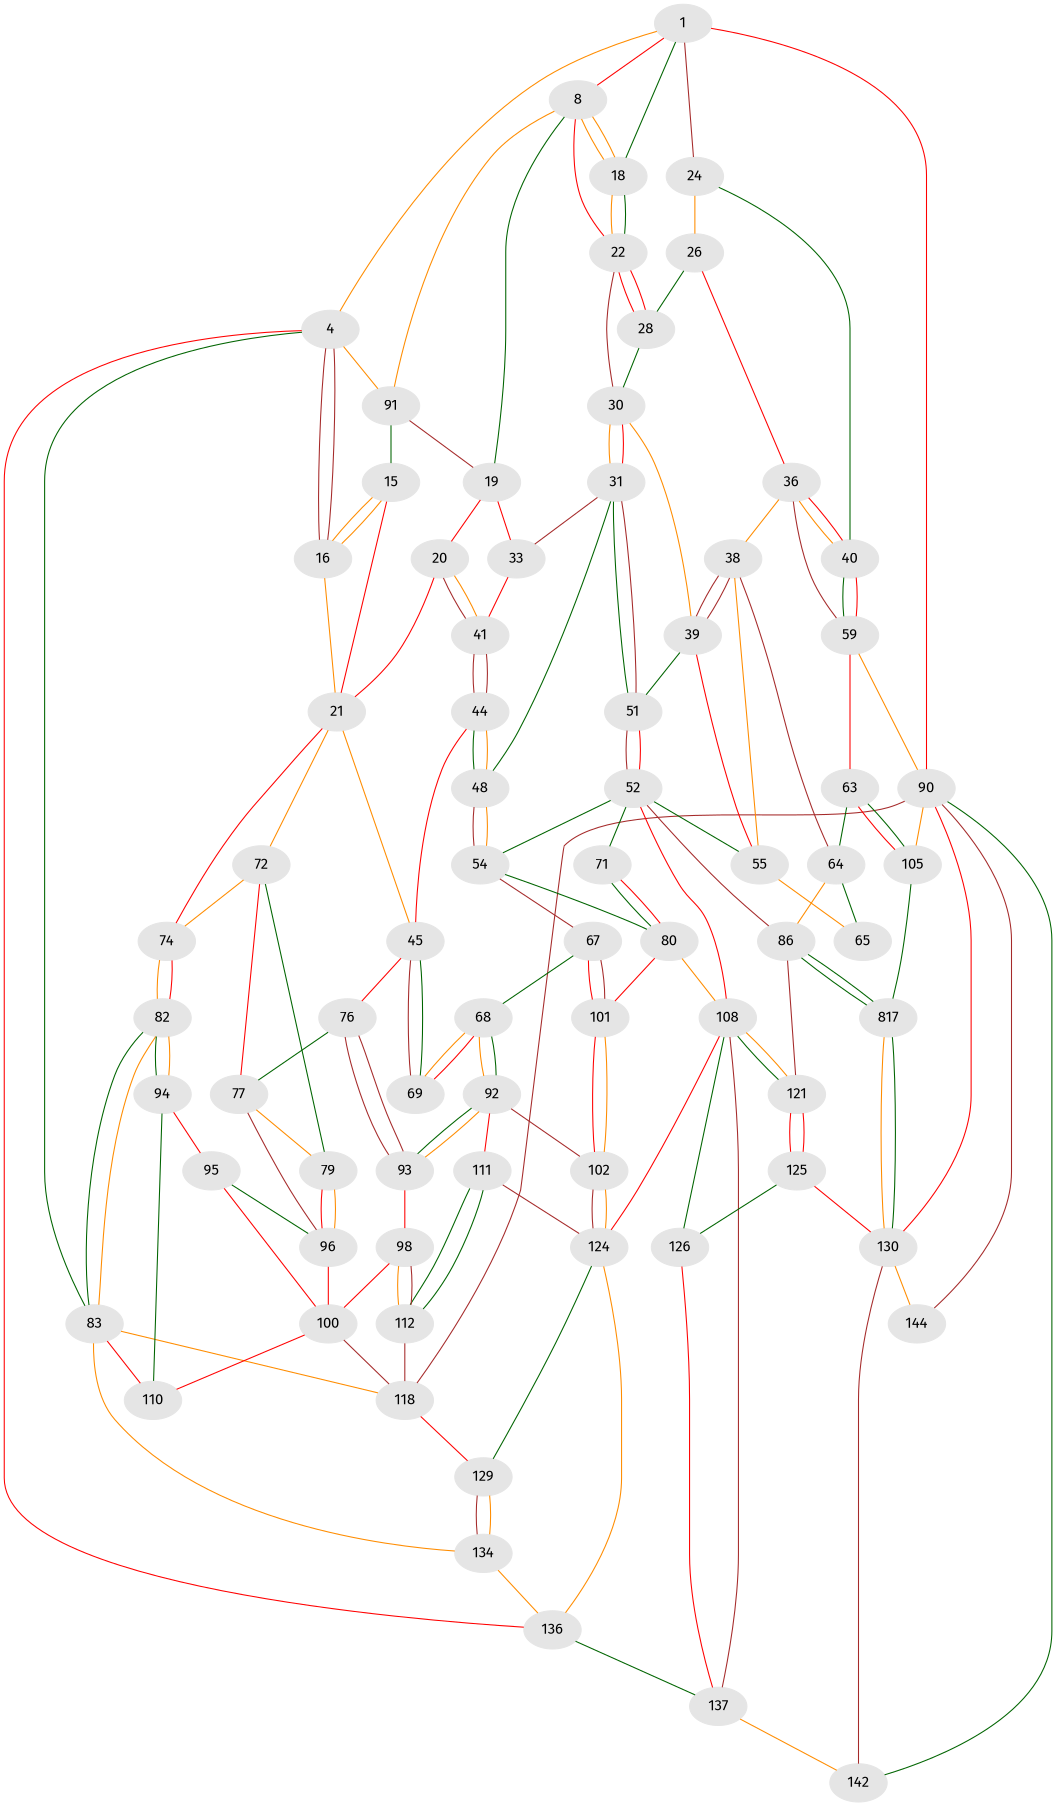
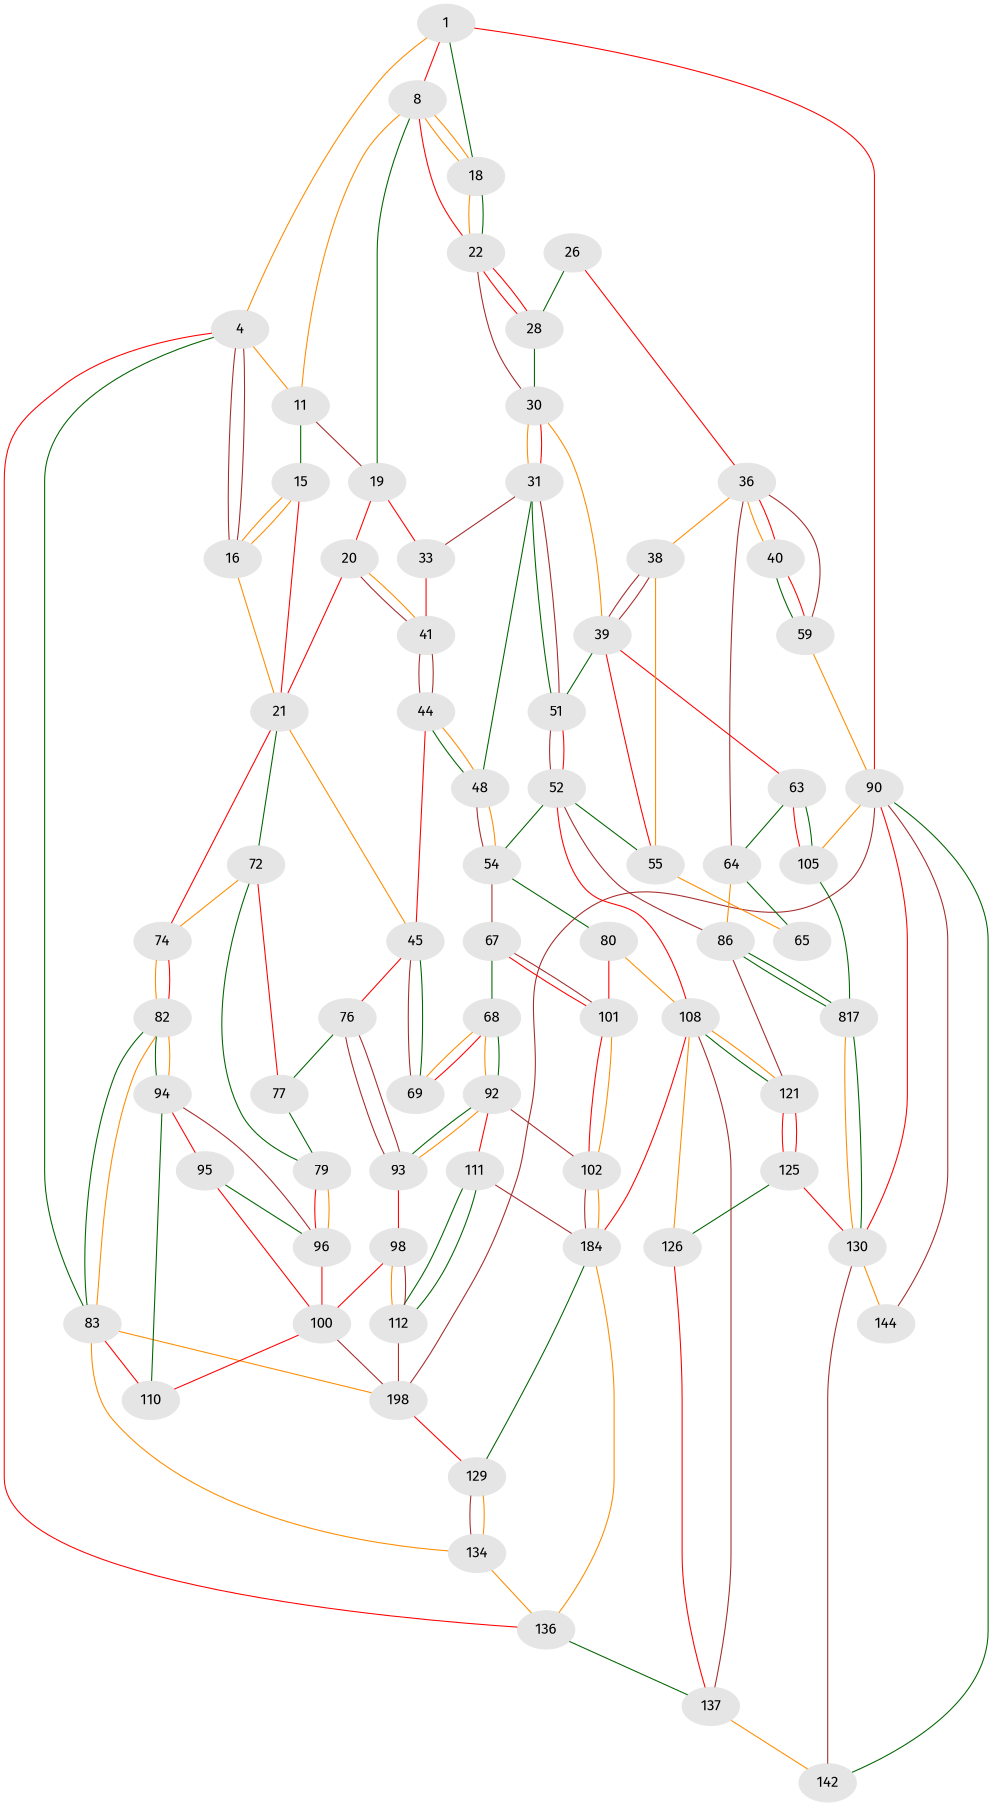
node "24": removed
node "91": label "91" -> "11"
edge "59" -- "63": now "39" -- "63"
edge "38" -- "64": now "36" -- "64"
edge "21" -- "72": color darkorange -> darkgreen
node "71": removed
edge "77" -- "79": color darkorange -> darkgreen
edge "108" -- "126": color darkgreen -> darkorange
edge "77" -- "96": now "94" -- "96"
node "124": label "124" -> "184"
node "118": label "118" -> "198"
